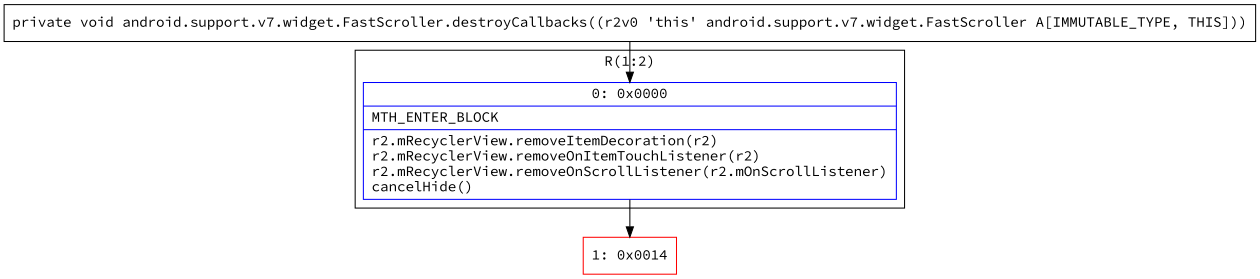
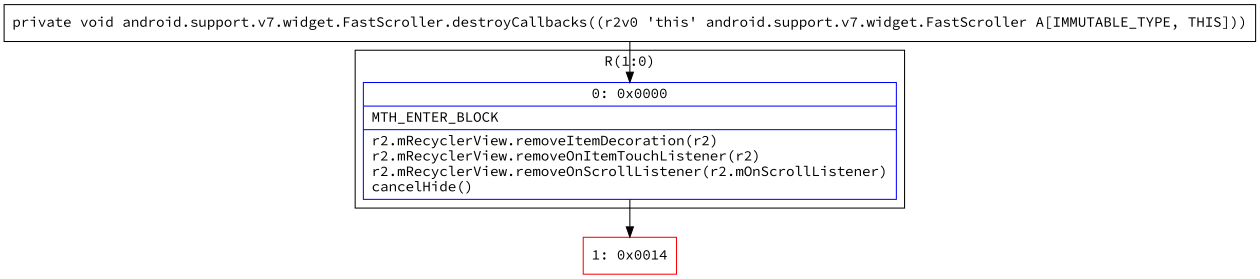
cluster "R(1:2)": label "R(1:2)" -> "R(1:0)"
